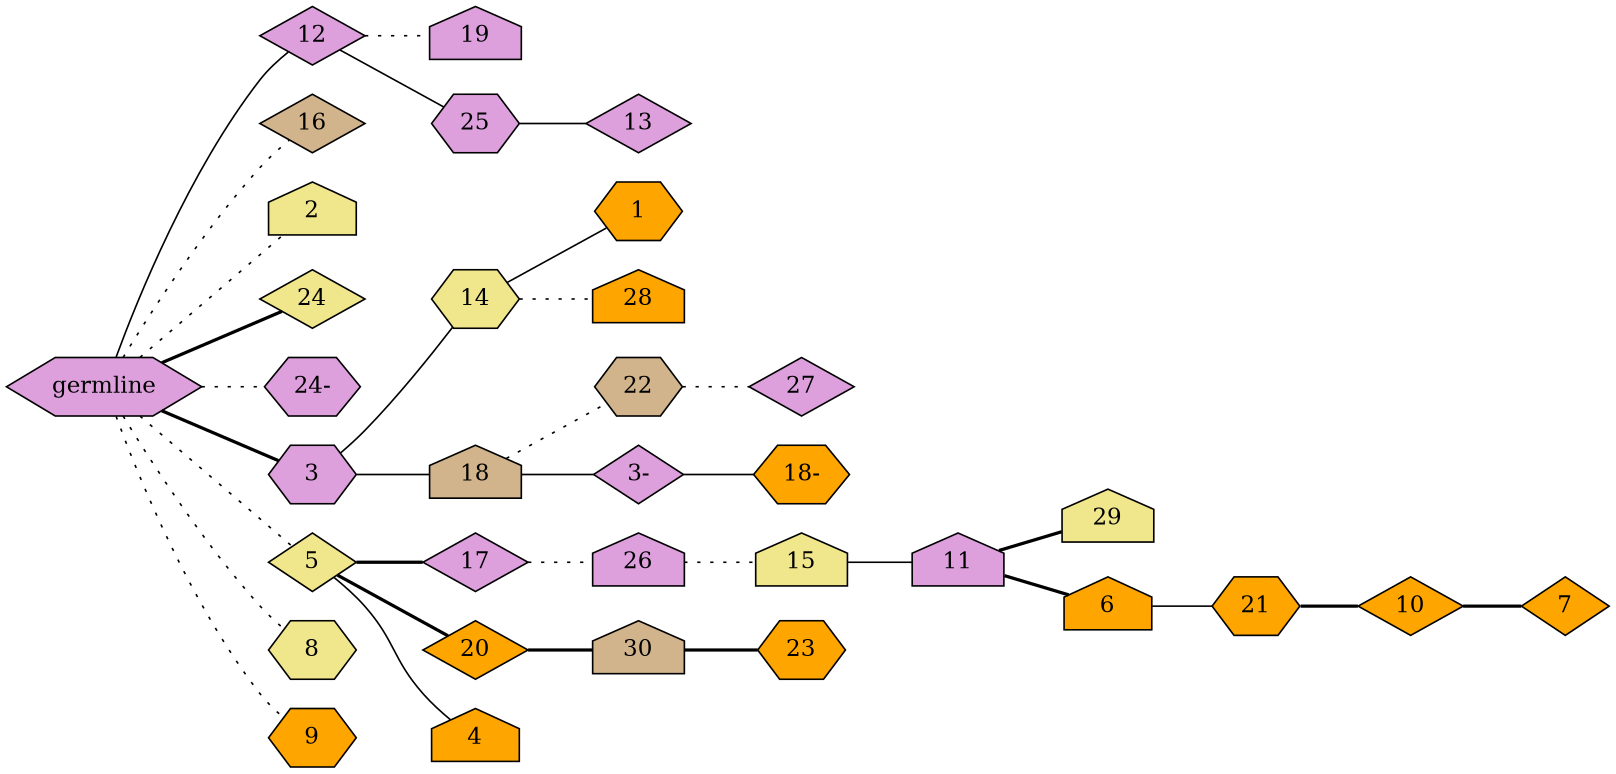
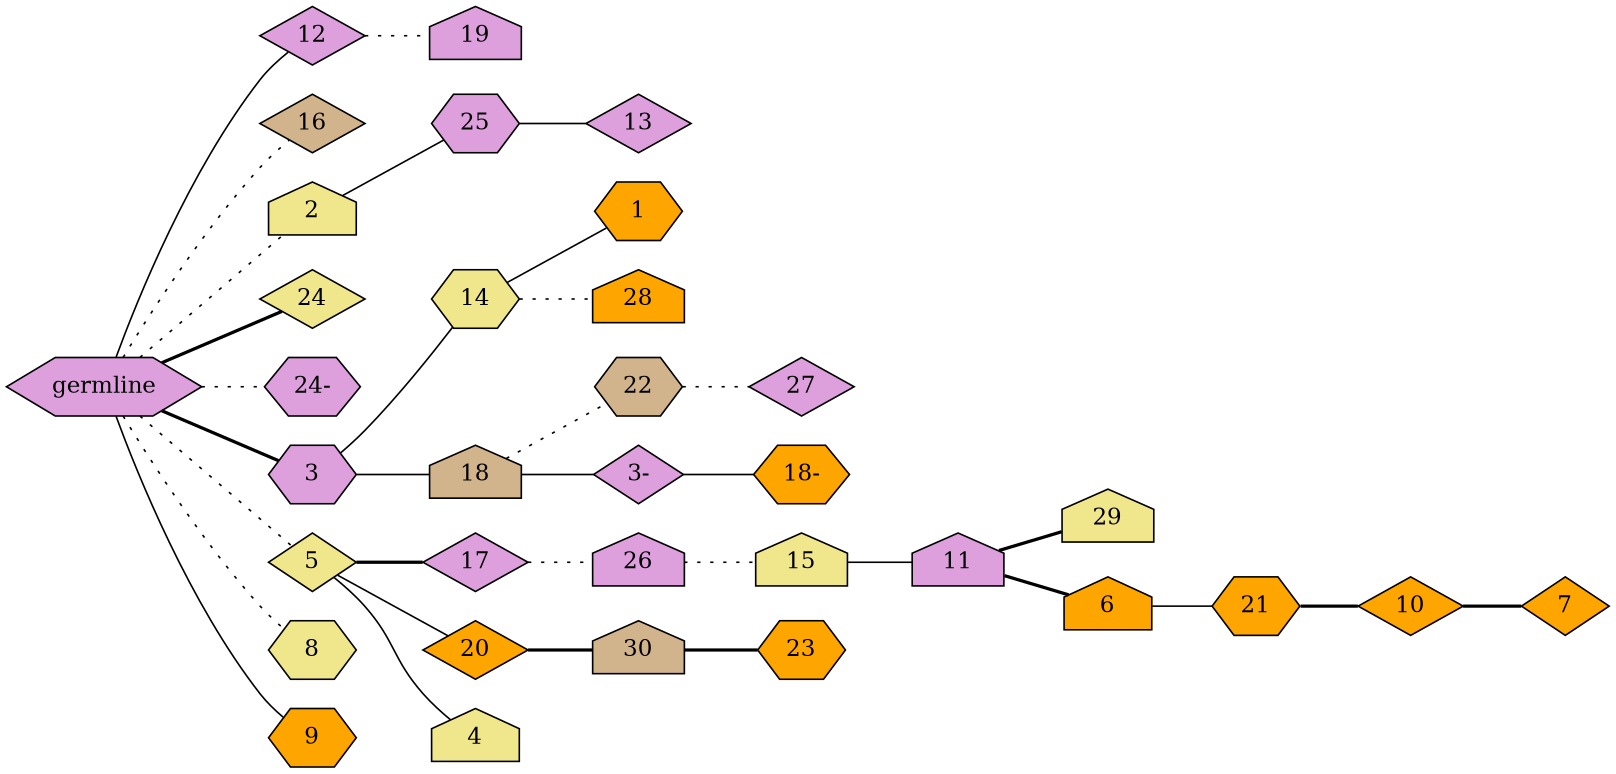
edge "12" -- "25": now "2" -- "25"
edge "germline" -- "9": style dotted -> solid
edge "5" -- "20": style bold -> solid
node "4": fillcolor orange -> khaki
